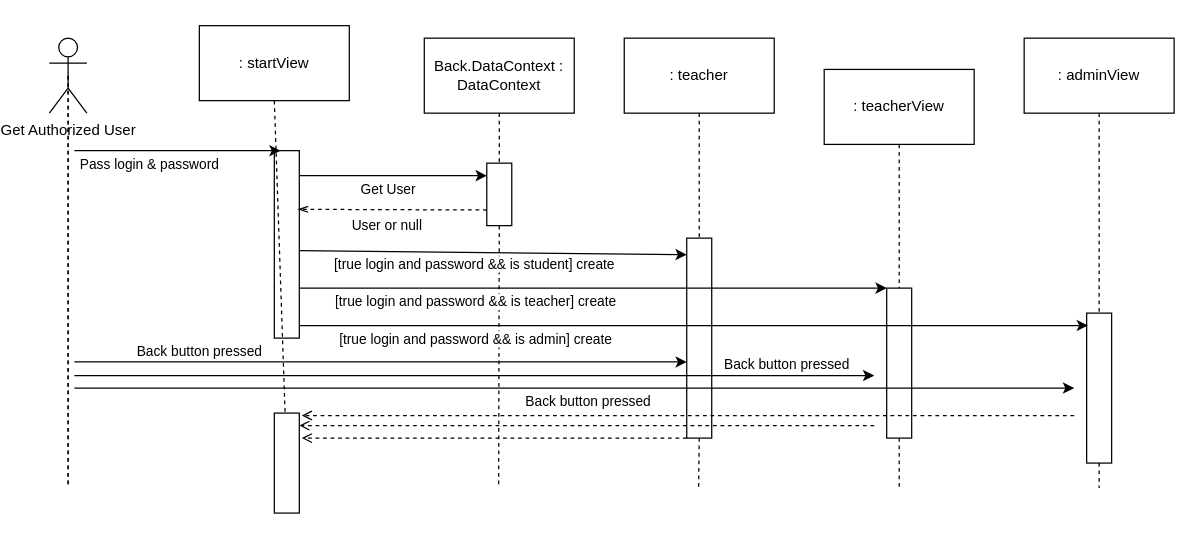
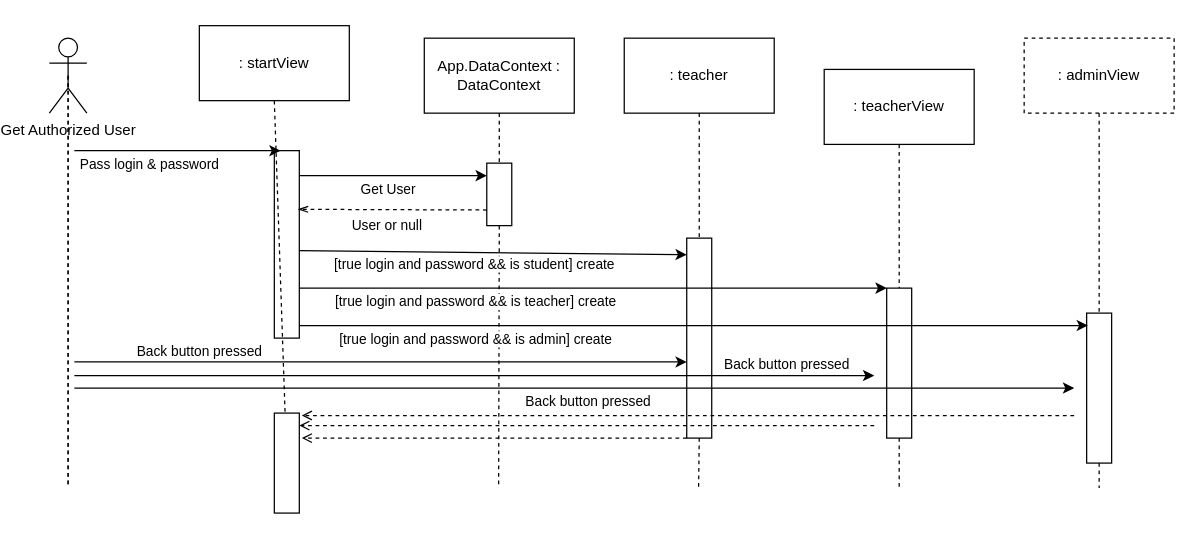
node "Back.DataContext : DataContext": label "Back.DataContext : DataContext" -> "App.DataContext : DataContext"
node ": adminView": style solid -> dashed
